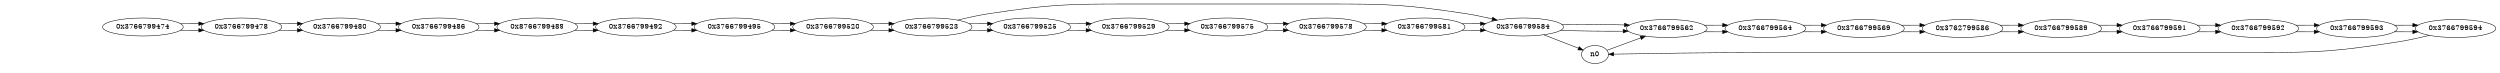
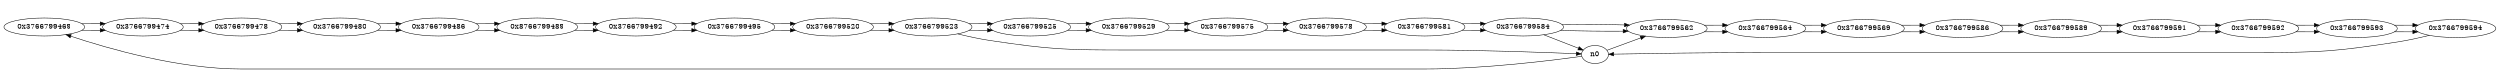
edge "0x3766799523" -> "0x3766799584": now "0x3766799523" -> "n0"
node "0x3766799469": added
node "0x3762799586": label "0x3762799586" -> "0x3766799586"
